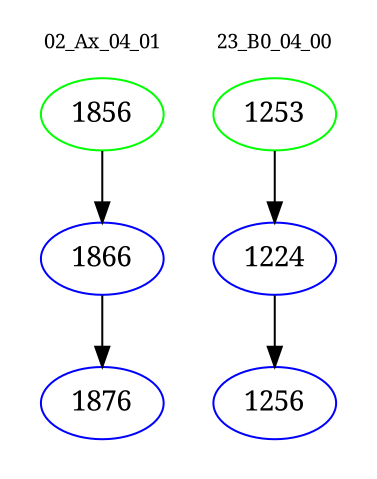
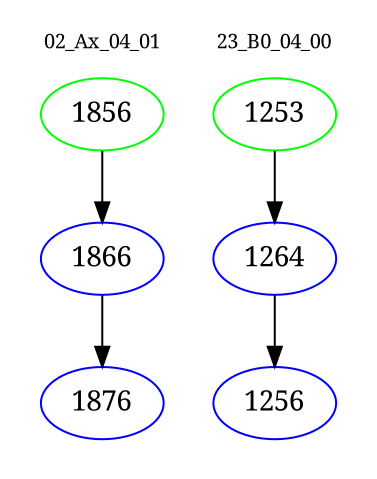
node "1224": label "1224" -> "1264"
